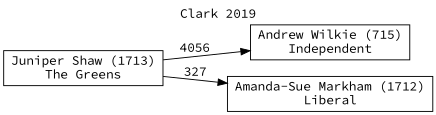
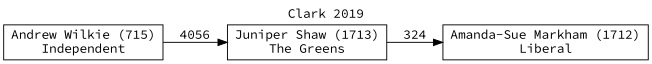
edge "Juniper Shaw (1713) The Greens" -> "Andrew Wilkie (715) Independent": reversed
edge "Juniper Shaw (1713) The Greens" -> "Amanda-Sue Markham (1712) Liberal": label "327" -> "324"
